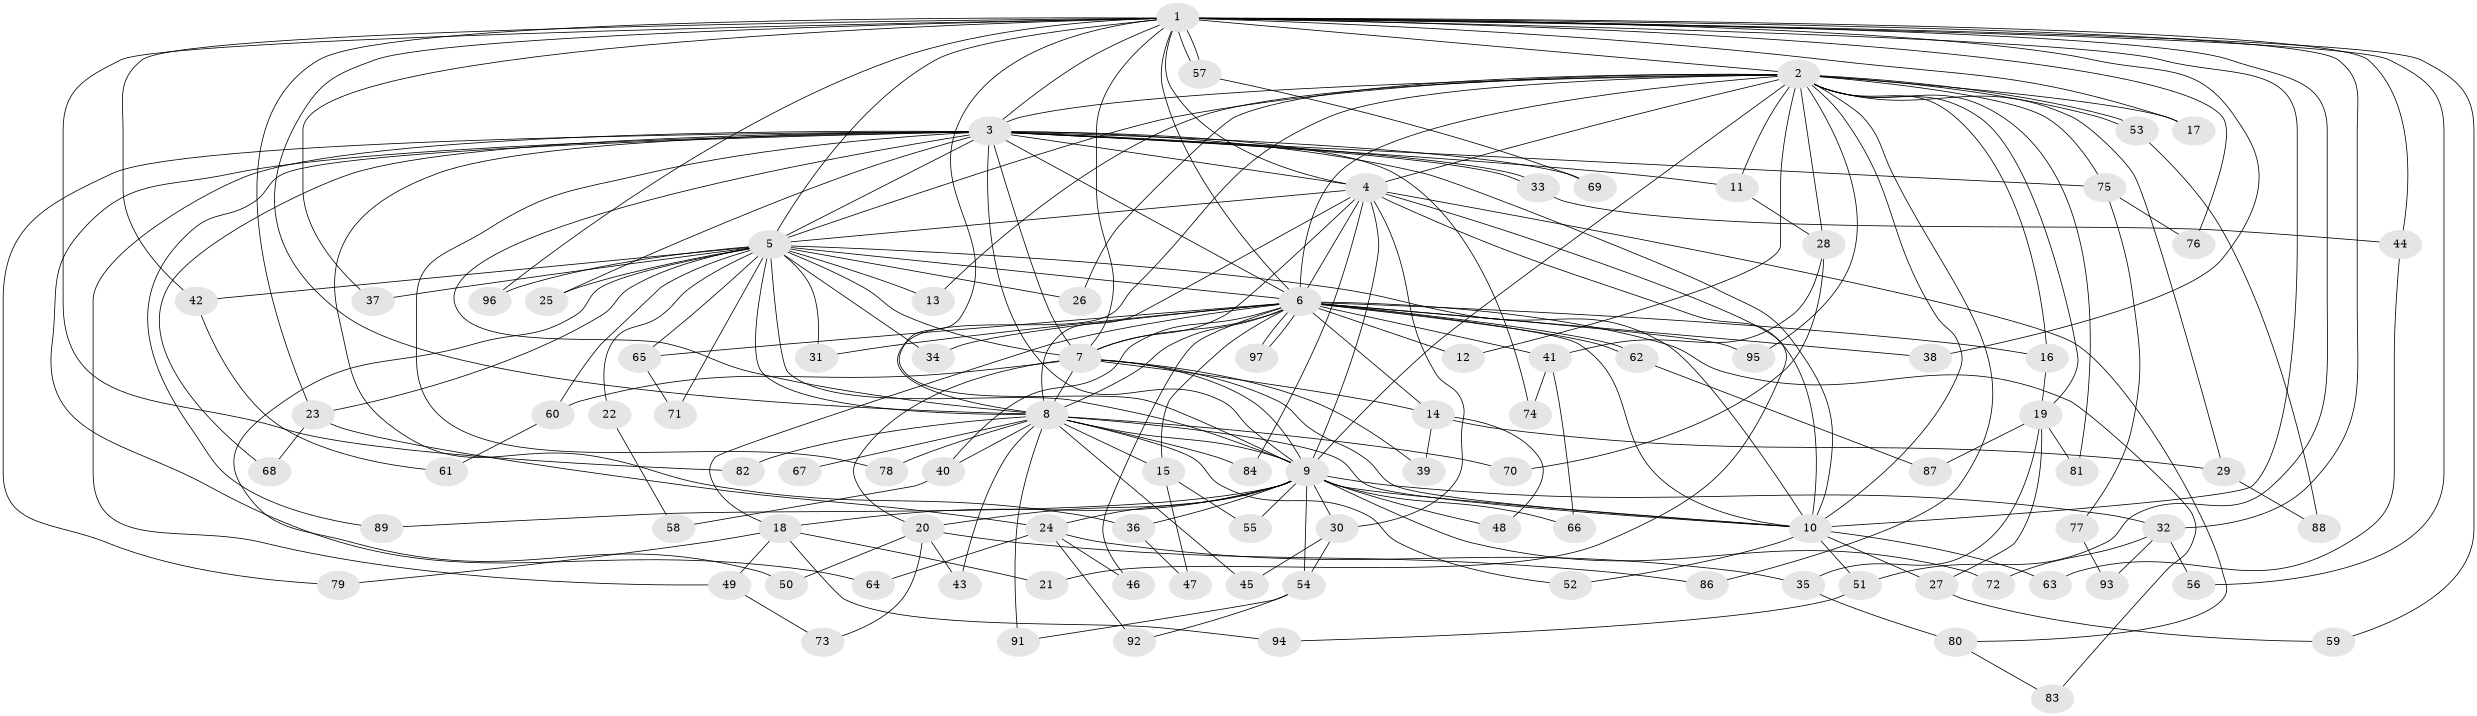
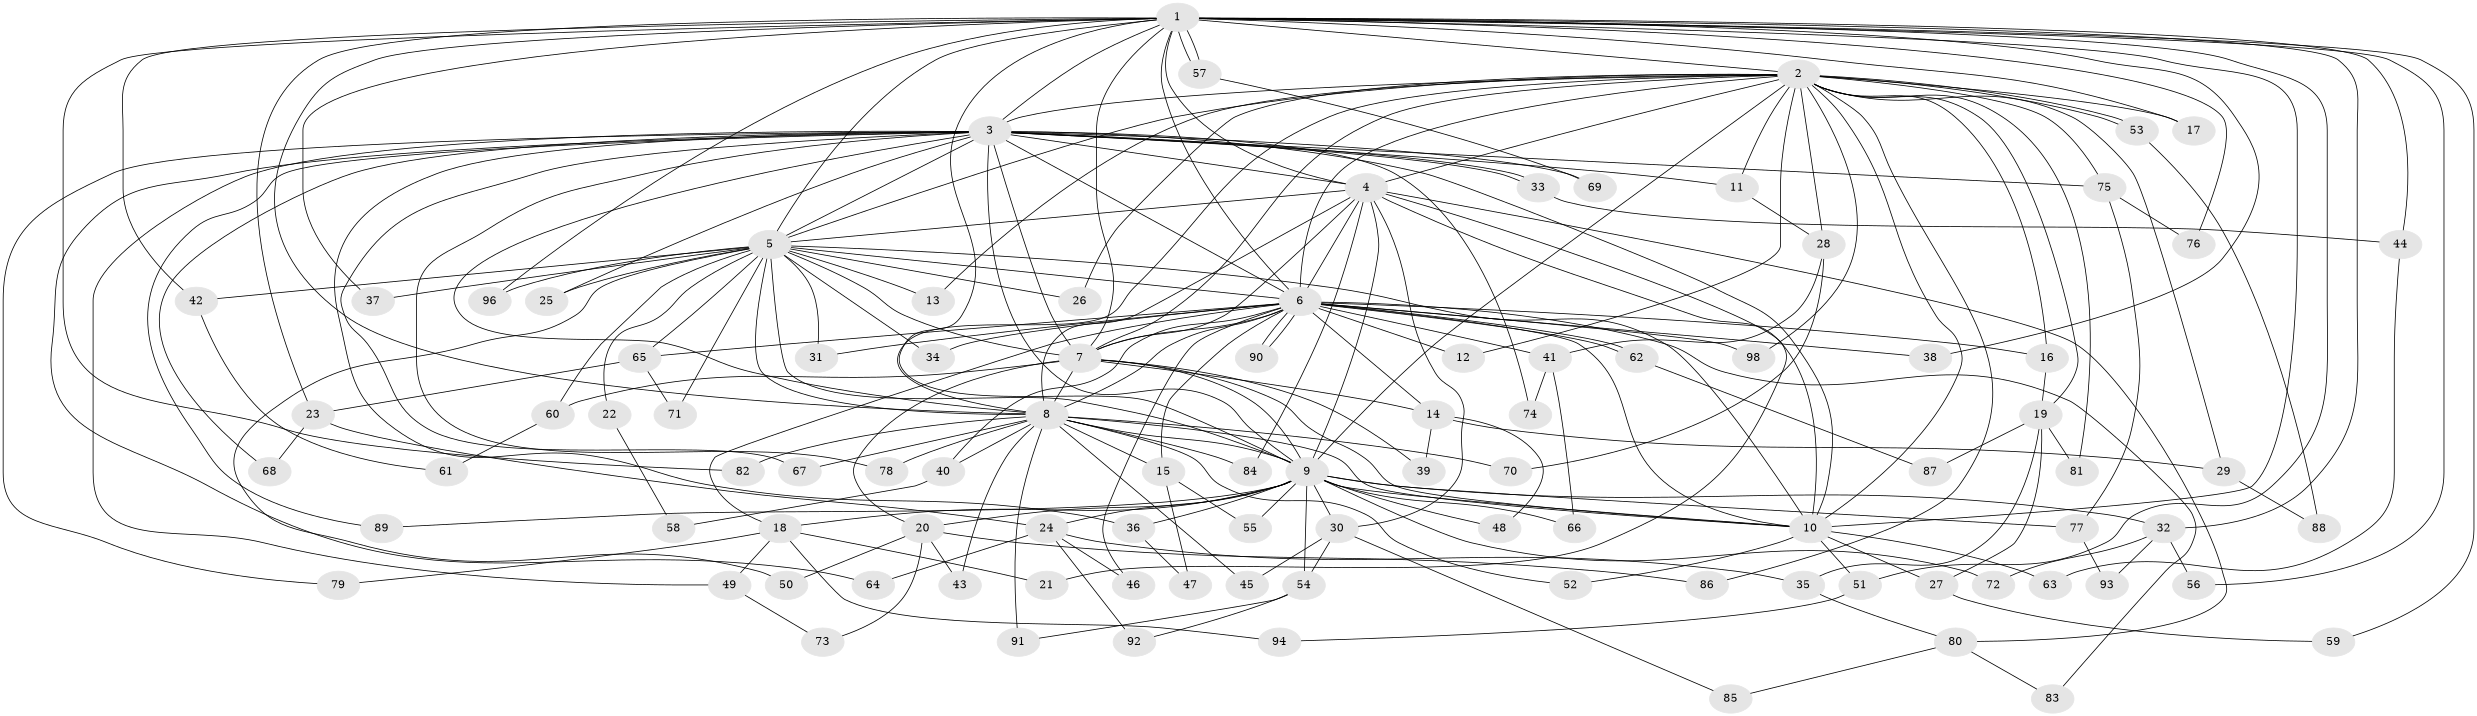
edge "2" -- "7": added
edge "3" -- "67": added
edge "5" -- "23": now "65" -- "23"
node "97": label "97" -> "90"
node "95": label "95" -> "98"
edge "9" -- "77": added
node "85": added
